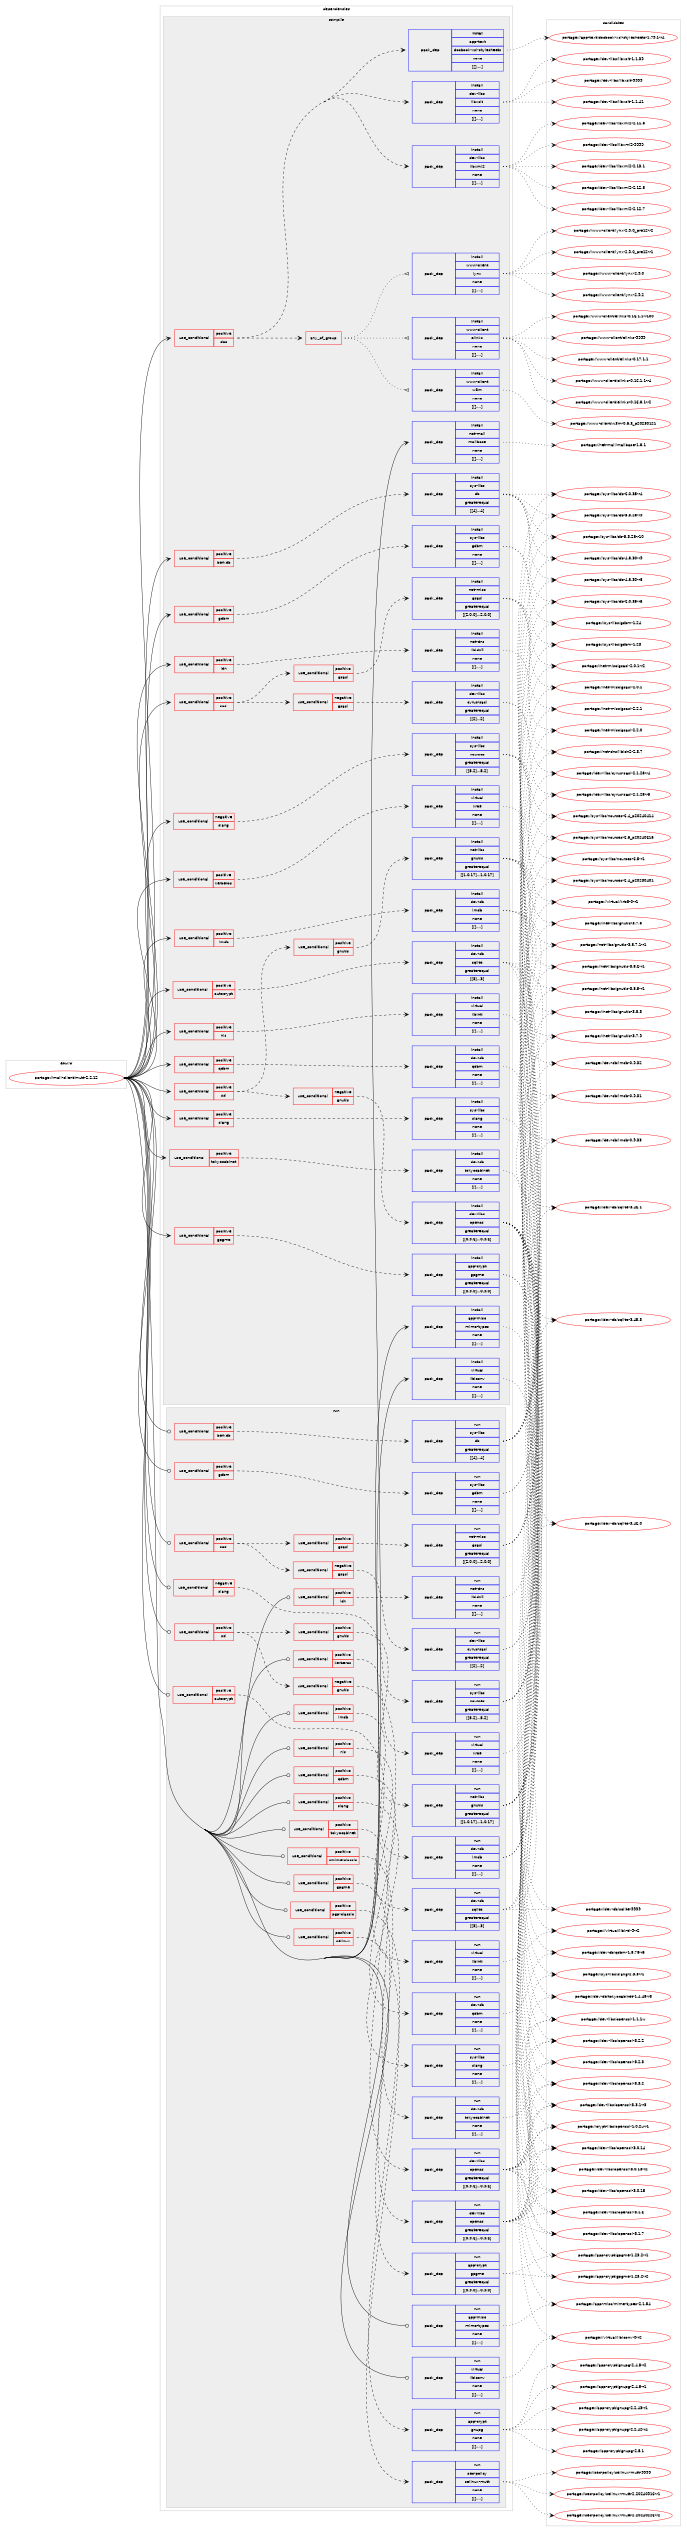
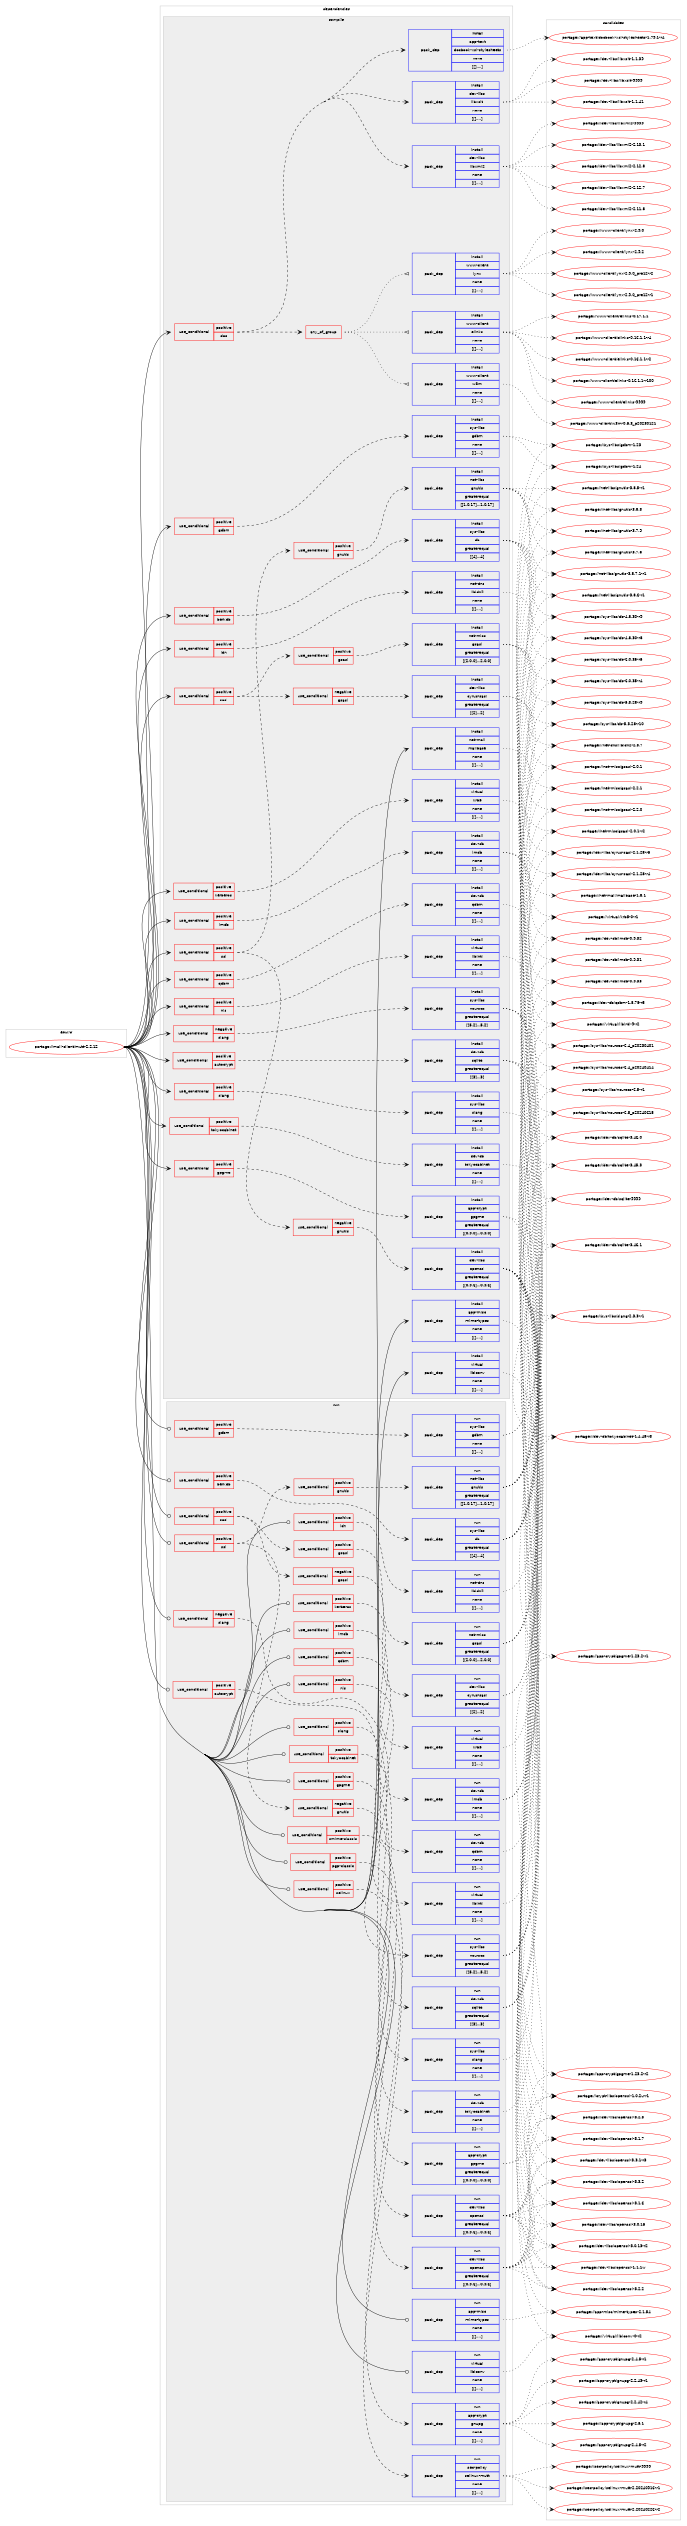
node "portage://www-client/elinks-0.16.8.1-r2": label "portage://www-client/elinks-0.16.8.1-r2" -> "portage://www-client/elinks-0.16.1.1-r2"
node "portage://dev-libs/openssl-3.0.14": removed
